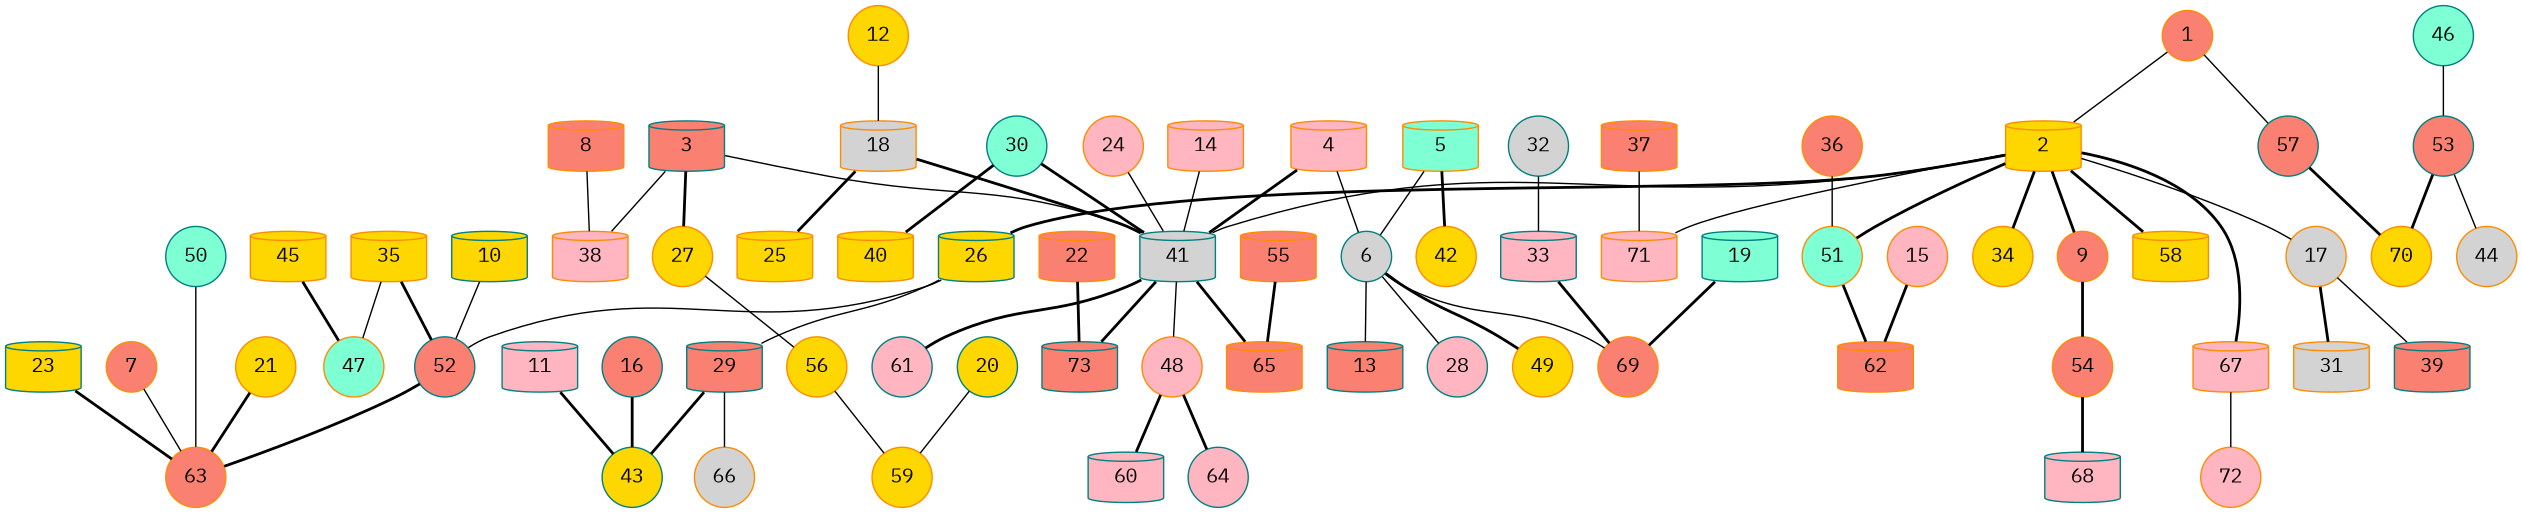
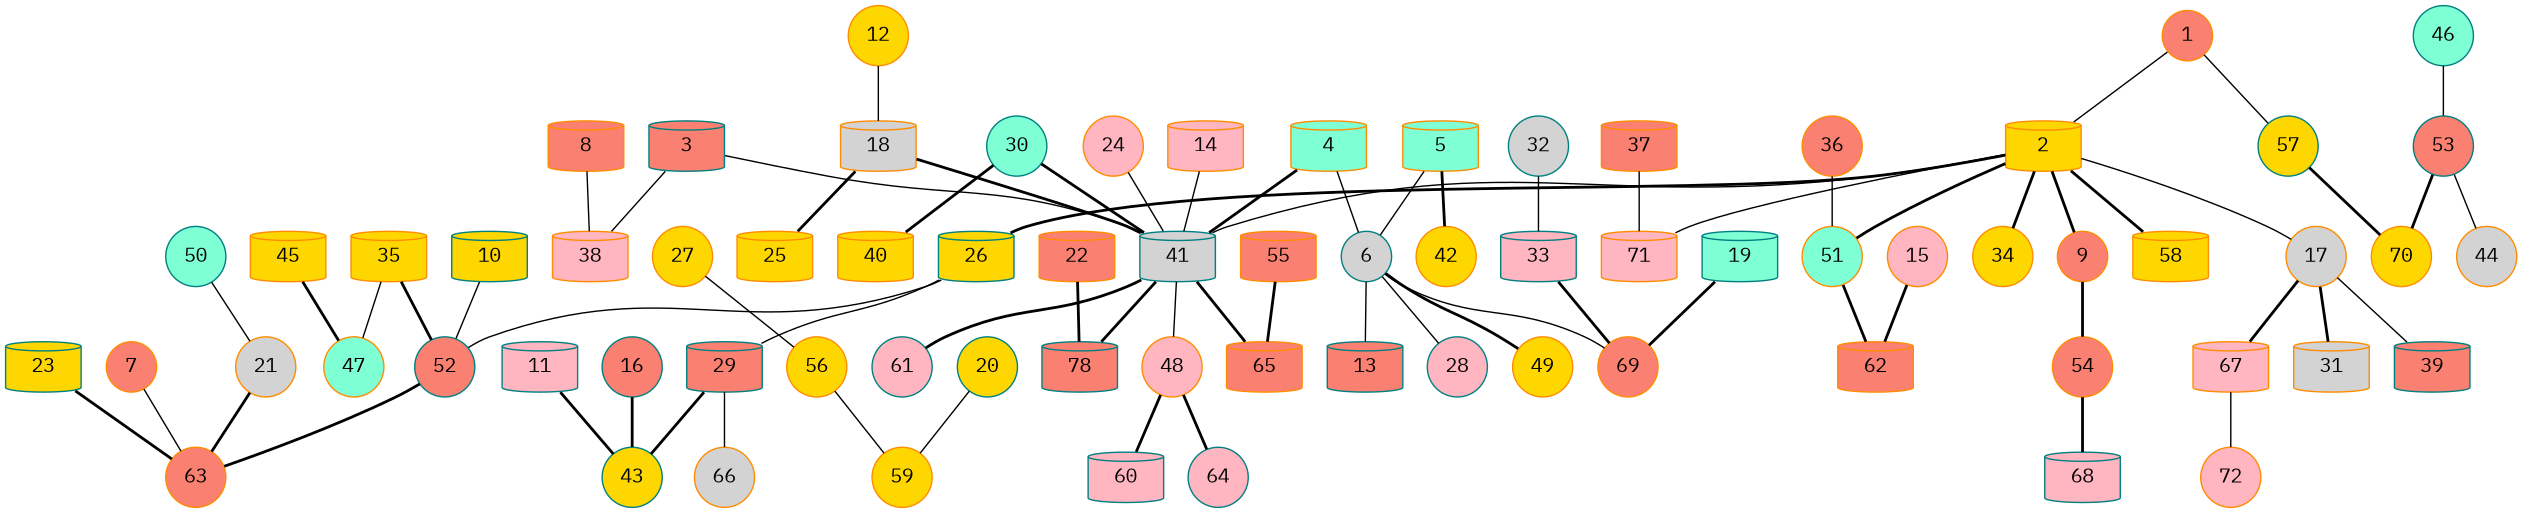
node "4": fillcolor lightpink -> aquamarine
node "57": fillcolor salmon -> gold
edge "3" -- "27": removed
edge "2" -- "67": now "17" -- "67"
edge "50" -- "63": now "50" -- "21"
node "21": fillcolor gold -> lightgrey
node "73": label "73" -> "78"
